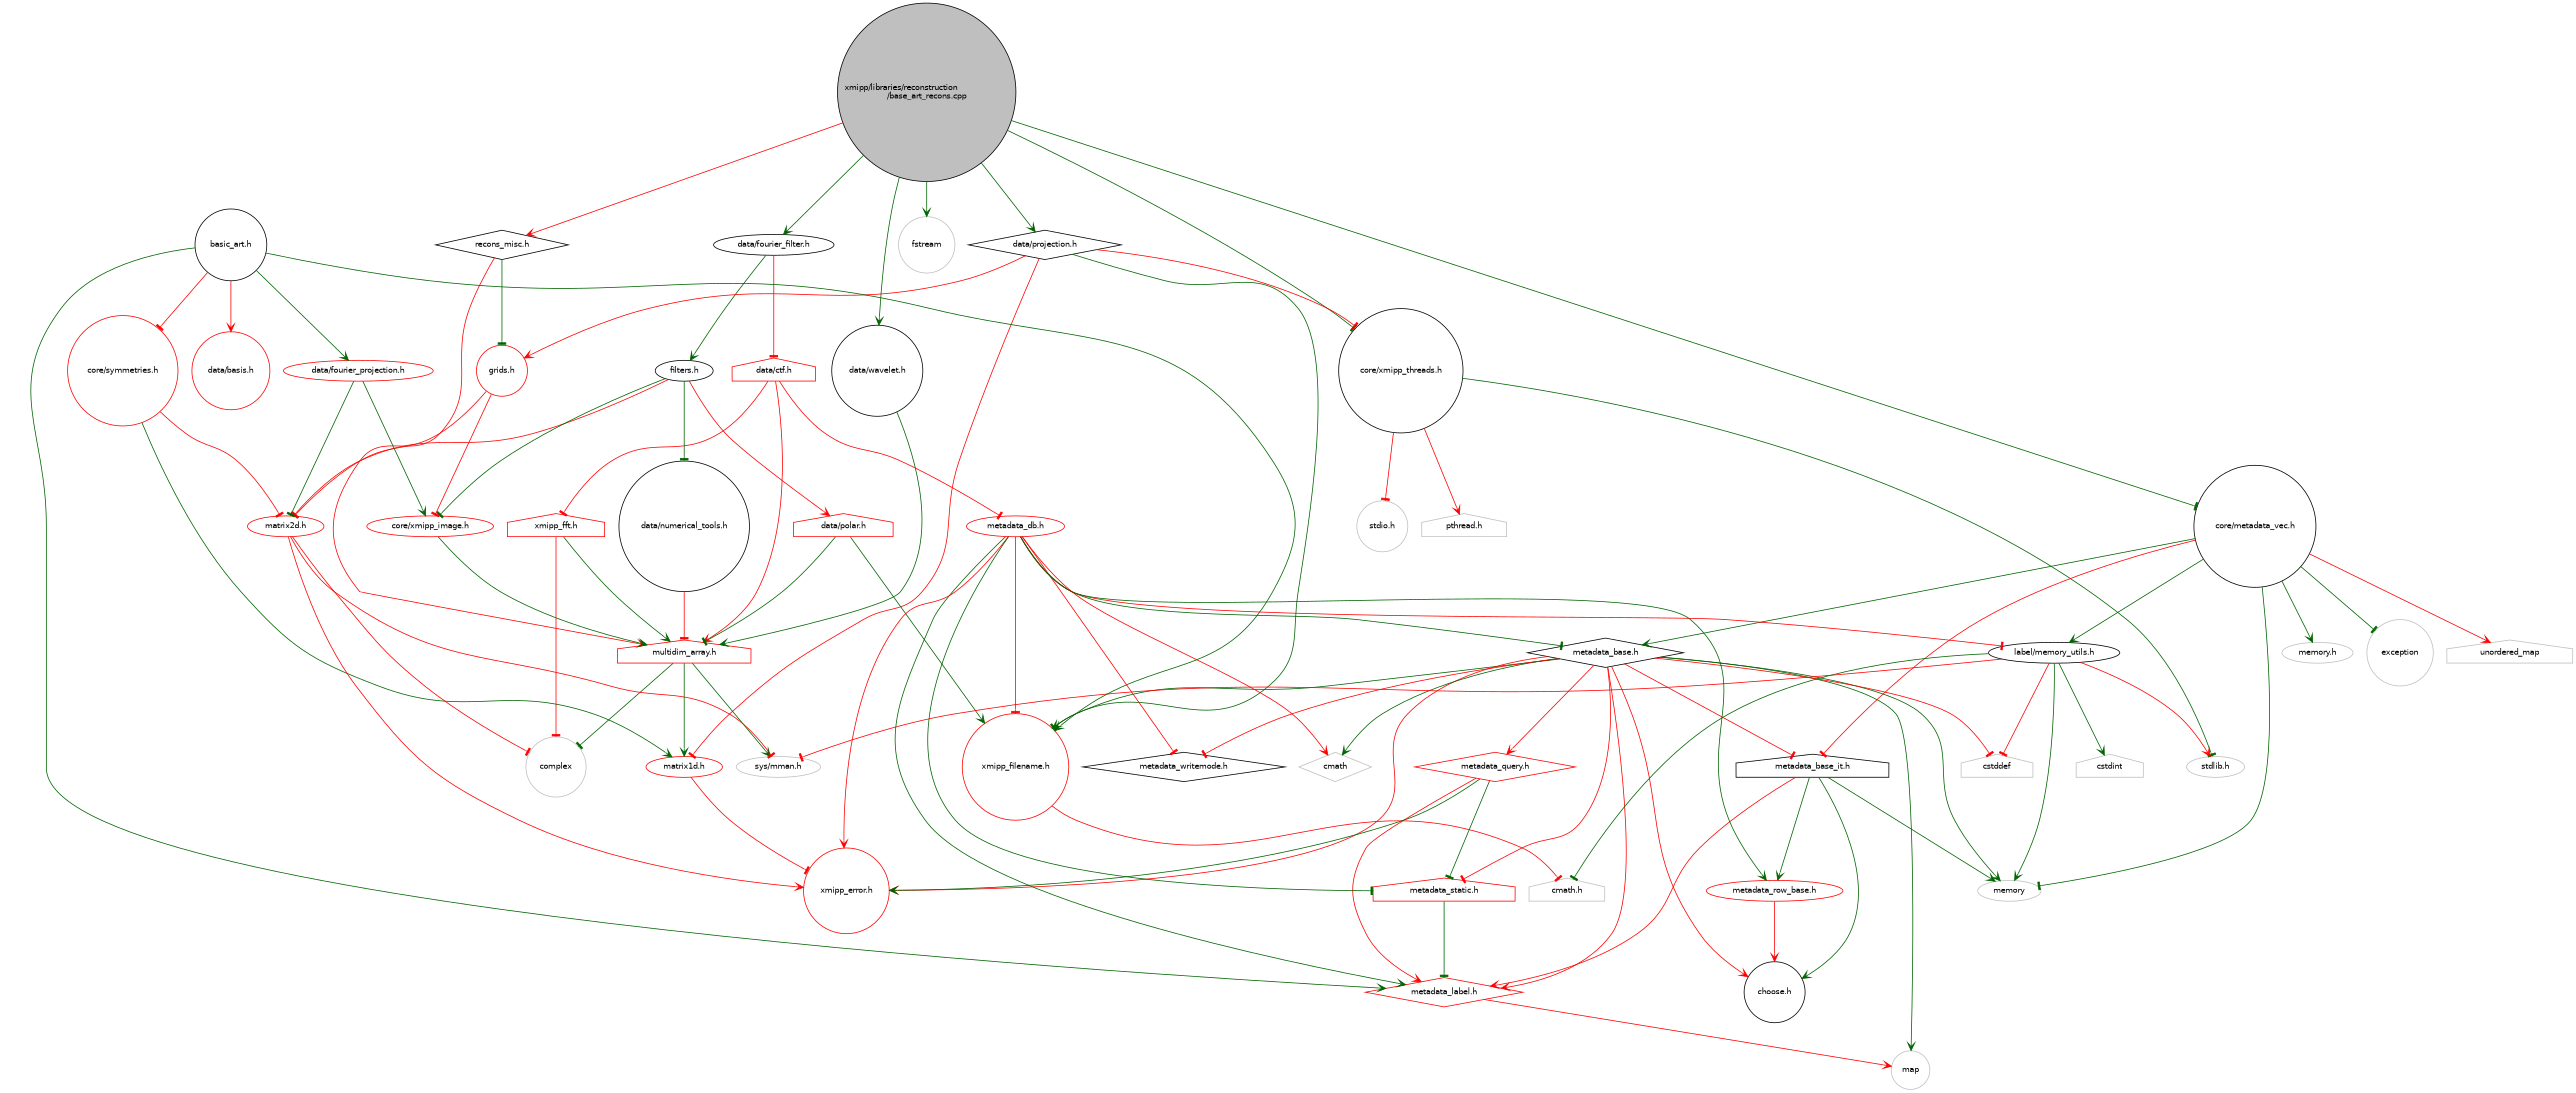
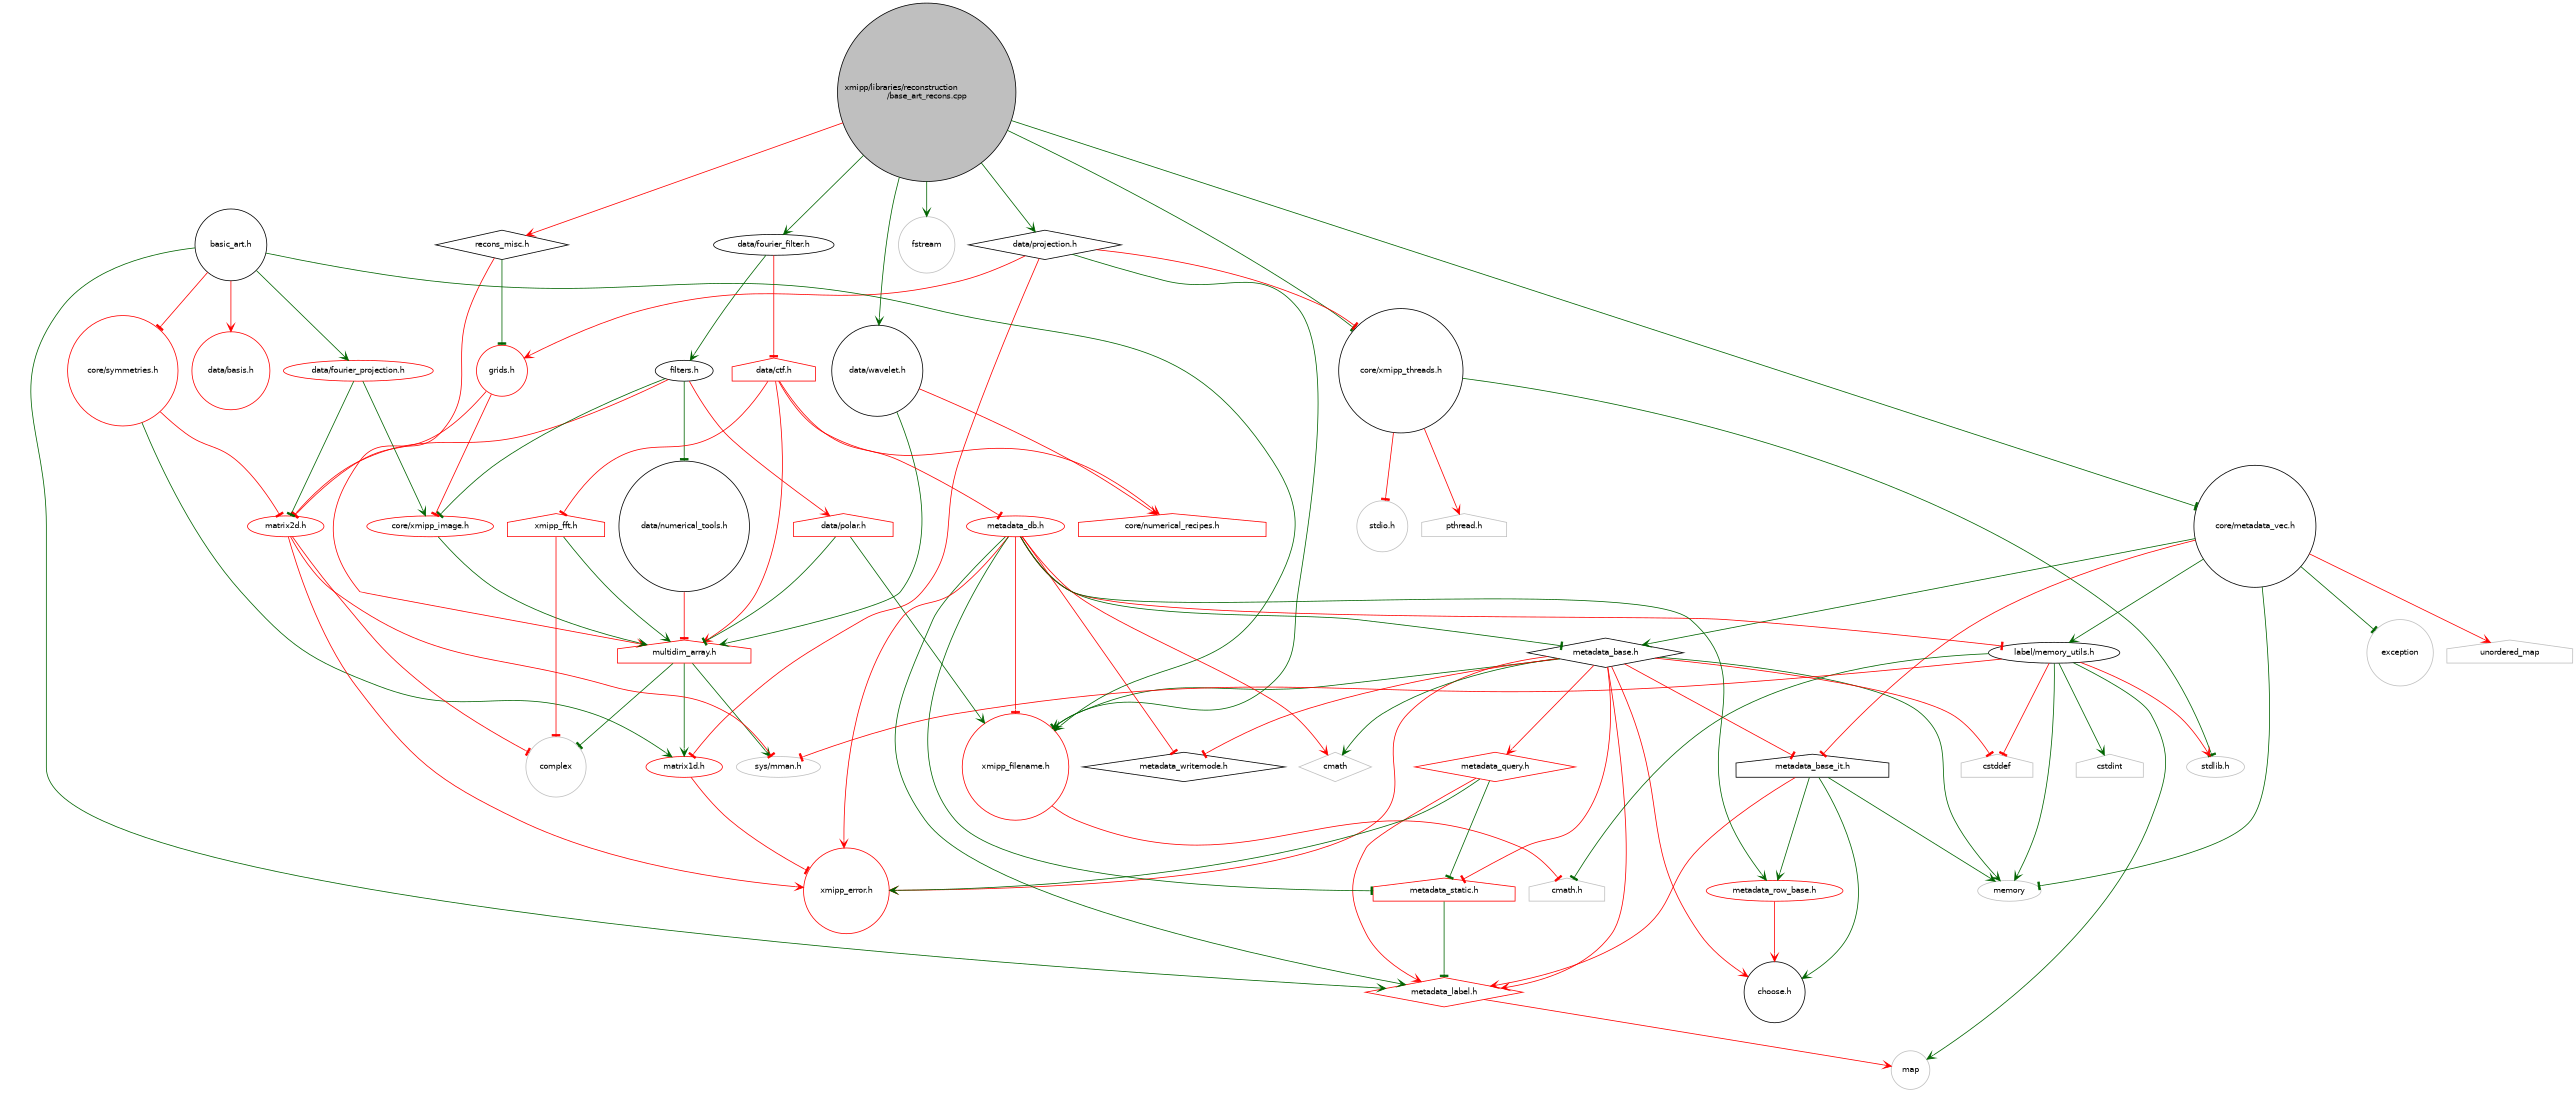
node "core/numerical_recipes.h": added
node "memory.h": removed
edge "metadata_base.h" -> "map": now "label/memory_utils.h" -> "map"
